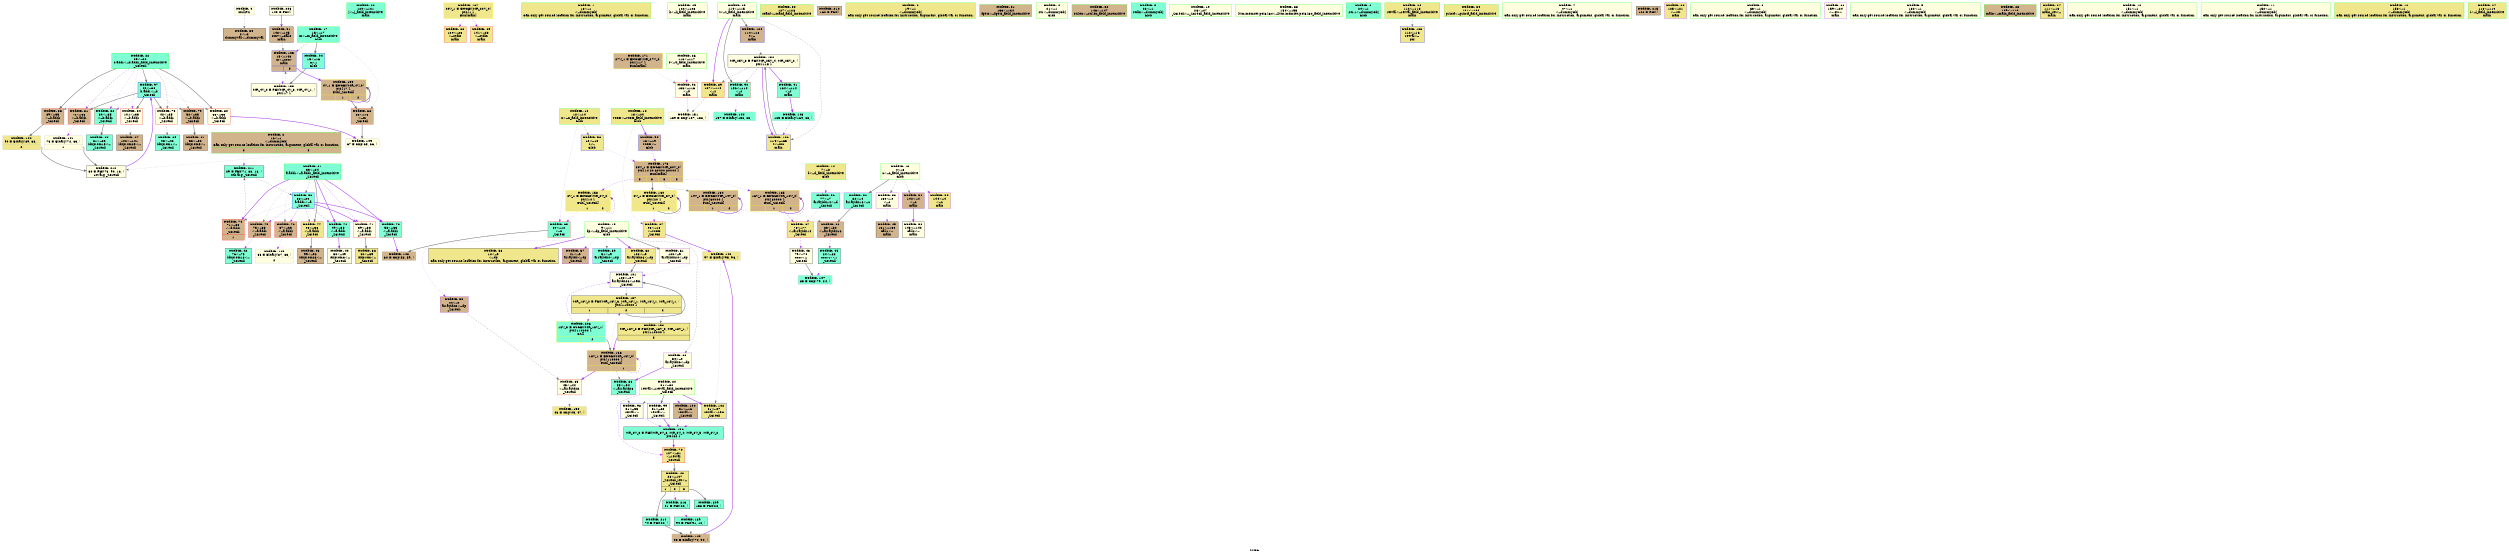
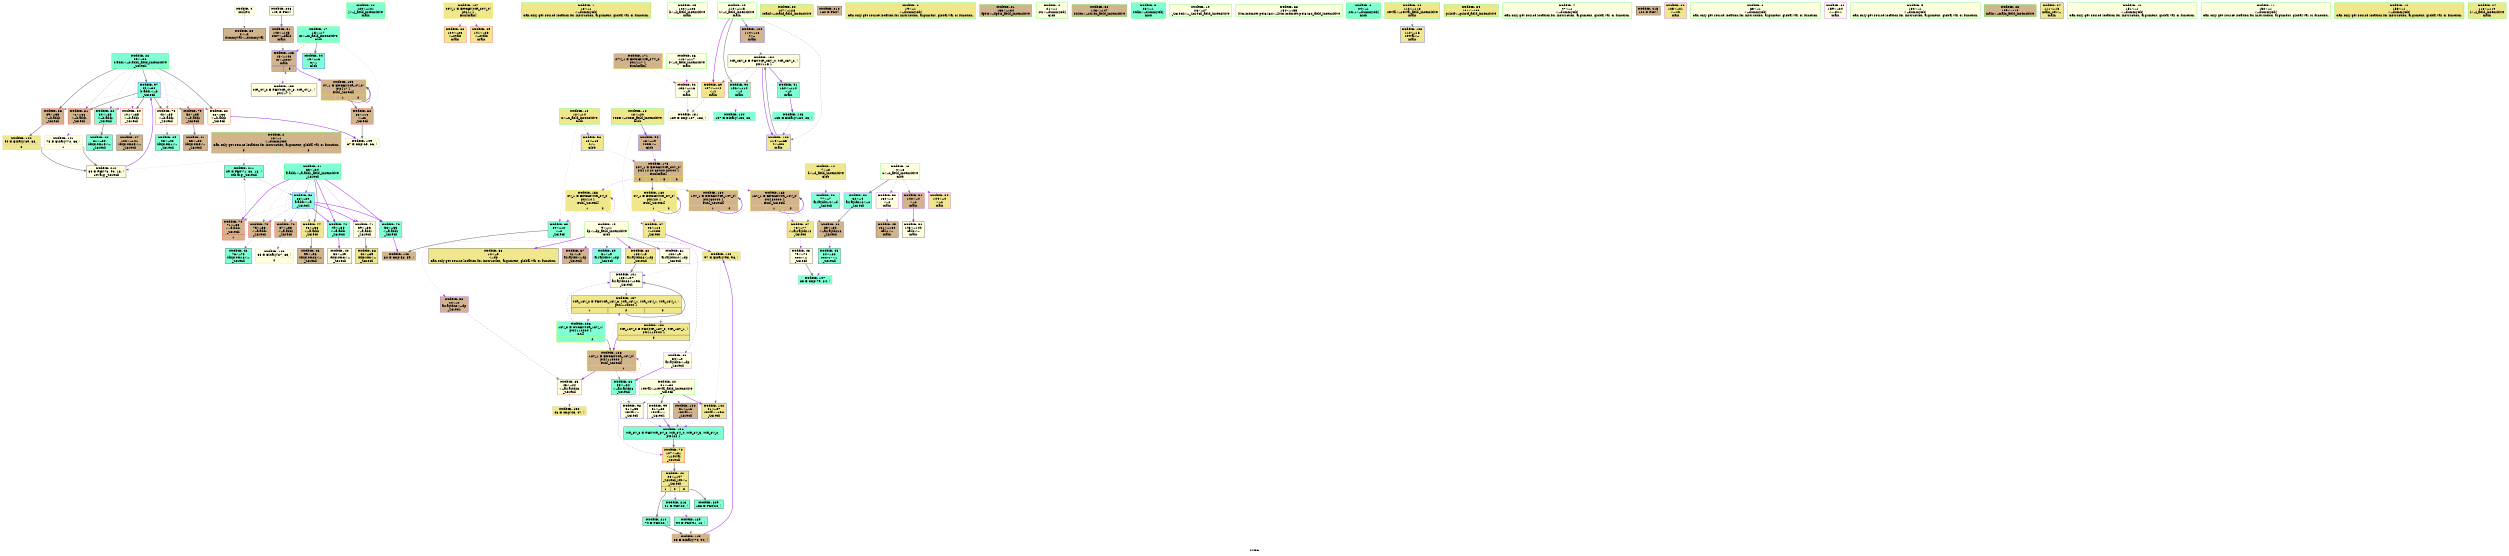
node "NodeID: 103": text "pts" -> "main"
edge "NodeID: 94" -> "NodeID: 155": removed
edge "NodeID: 96" -> "NodeID: 72": style dashed -> bold
